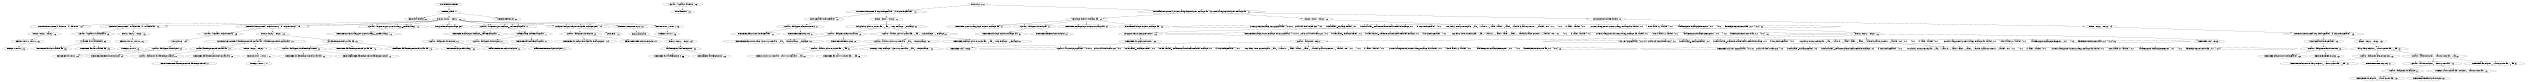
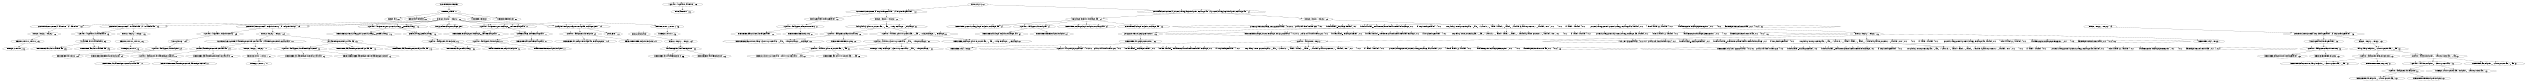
node "(PARAM,this)": added
node "(MODIFIER,VIRTUAL)": added
node "(CONTROL_STRUCTURE,else,else)": removed
node "(CONTROL_STRUCTURE,try,try)": removed
node "(getFileStrategy,getFileStrategy())": added
node "(IDENTIFIER,this,filesBeingProcessed.contains(file))": added
